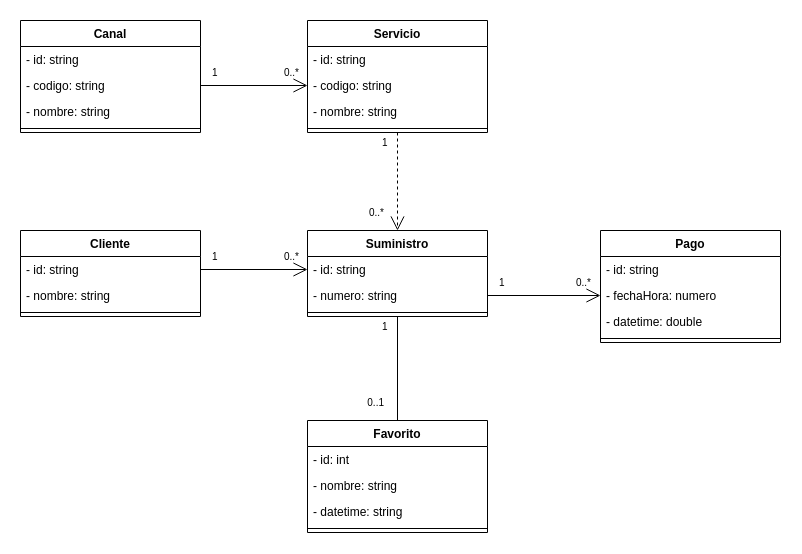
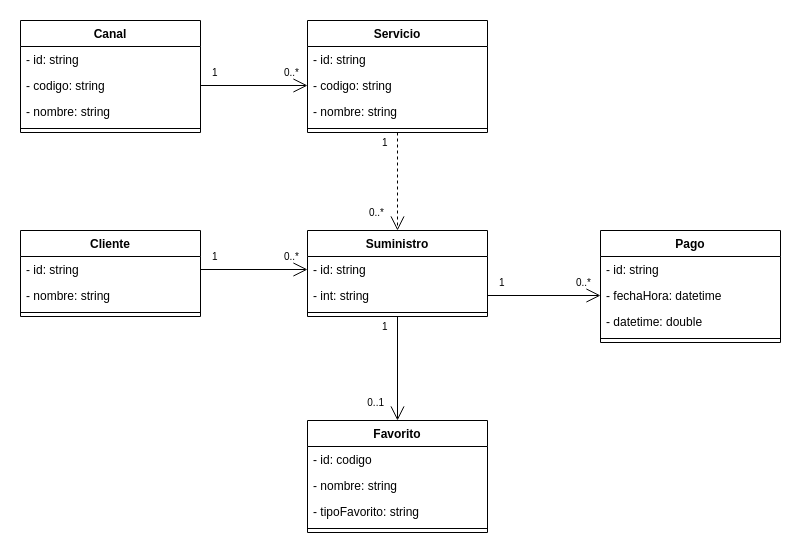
node "- numero: string": label "- numero: string" -> "- int: string"
node "- fechaHora: numero": label "- fechaHora: numero" -> "- fechaHora: datetime"
edge "Suministro" -- "Favorito": arrowhead none -> open
node "- id: int": label "- id: int" -> "- id: codigo"
node "- datetime: string": label "- datetime: string" -> "- tipoFavorito: string"
